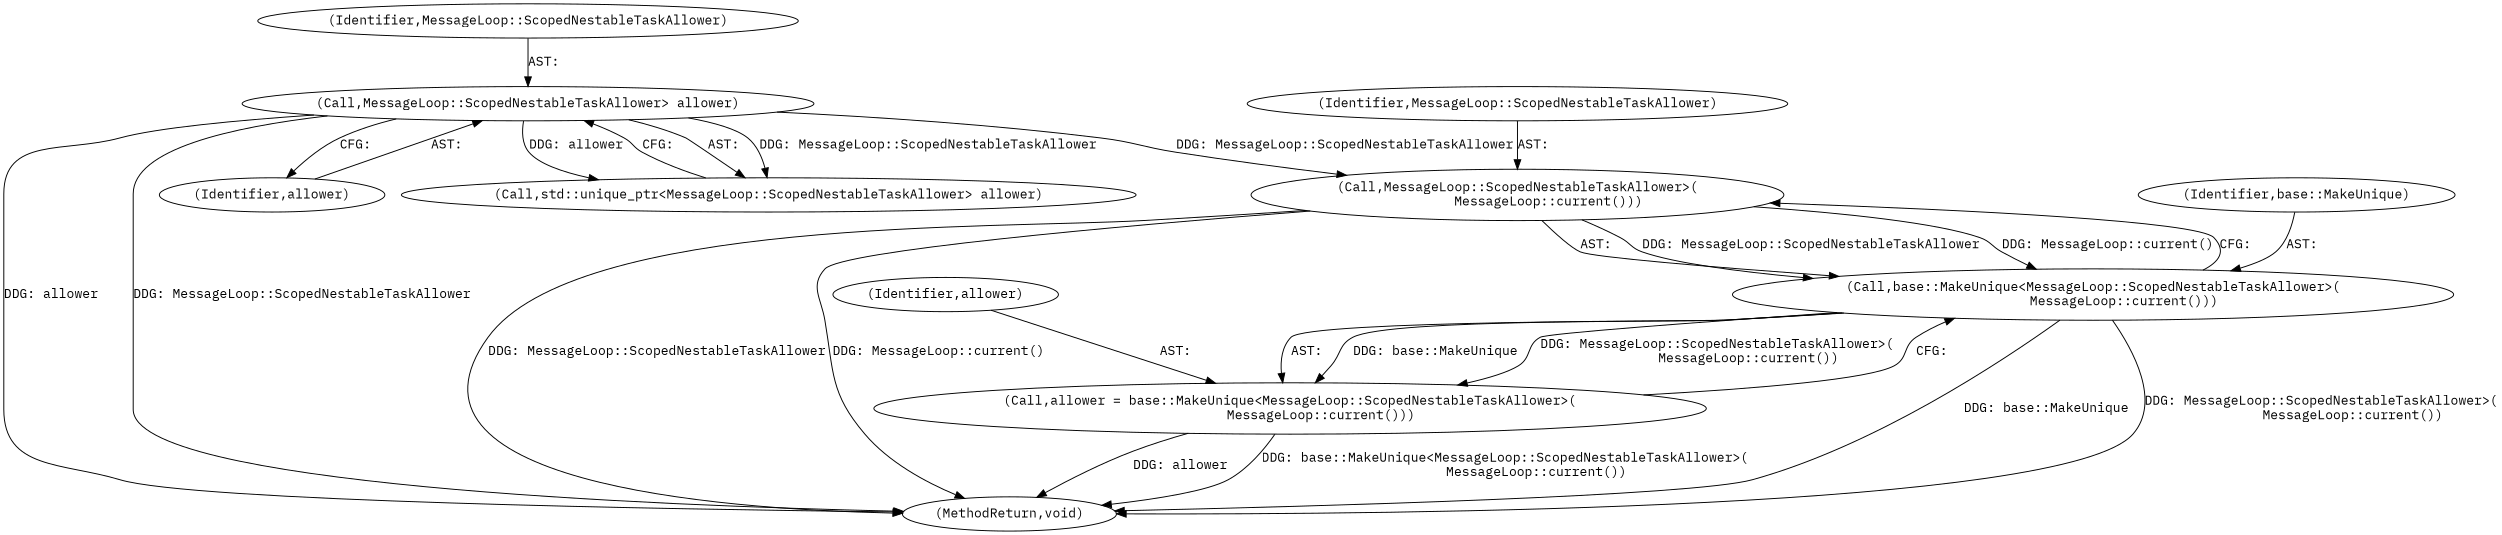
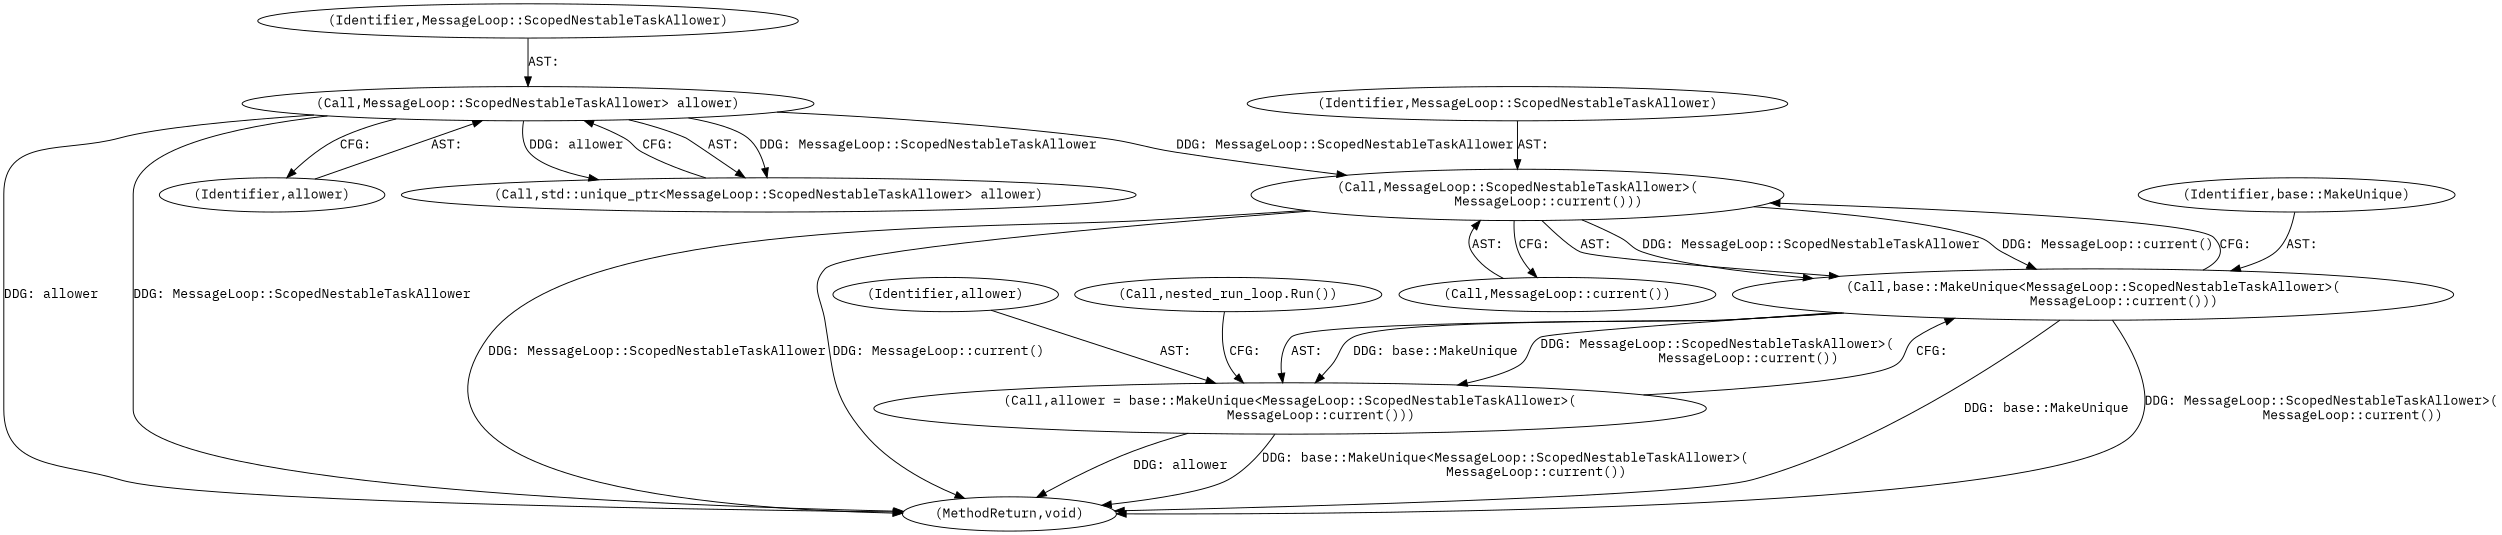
node "(Call,nested_run_loop.Run())": added
node "(Call,MessageLoop::current())": added
